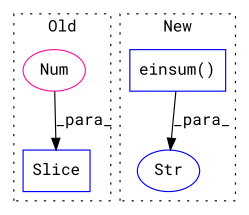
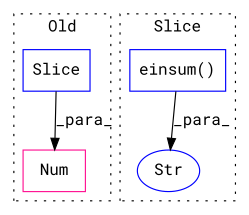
cluster "New": label "New" -> "Slice"
node "Num": shape ellipse -> box
edge "Num" -> "Slice": reversed
